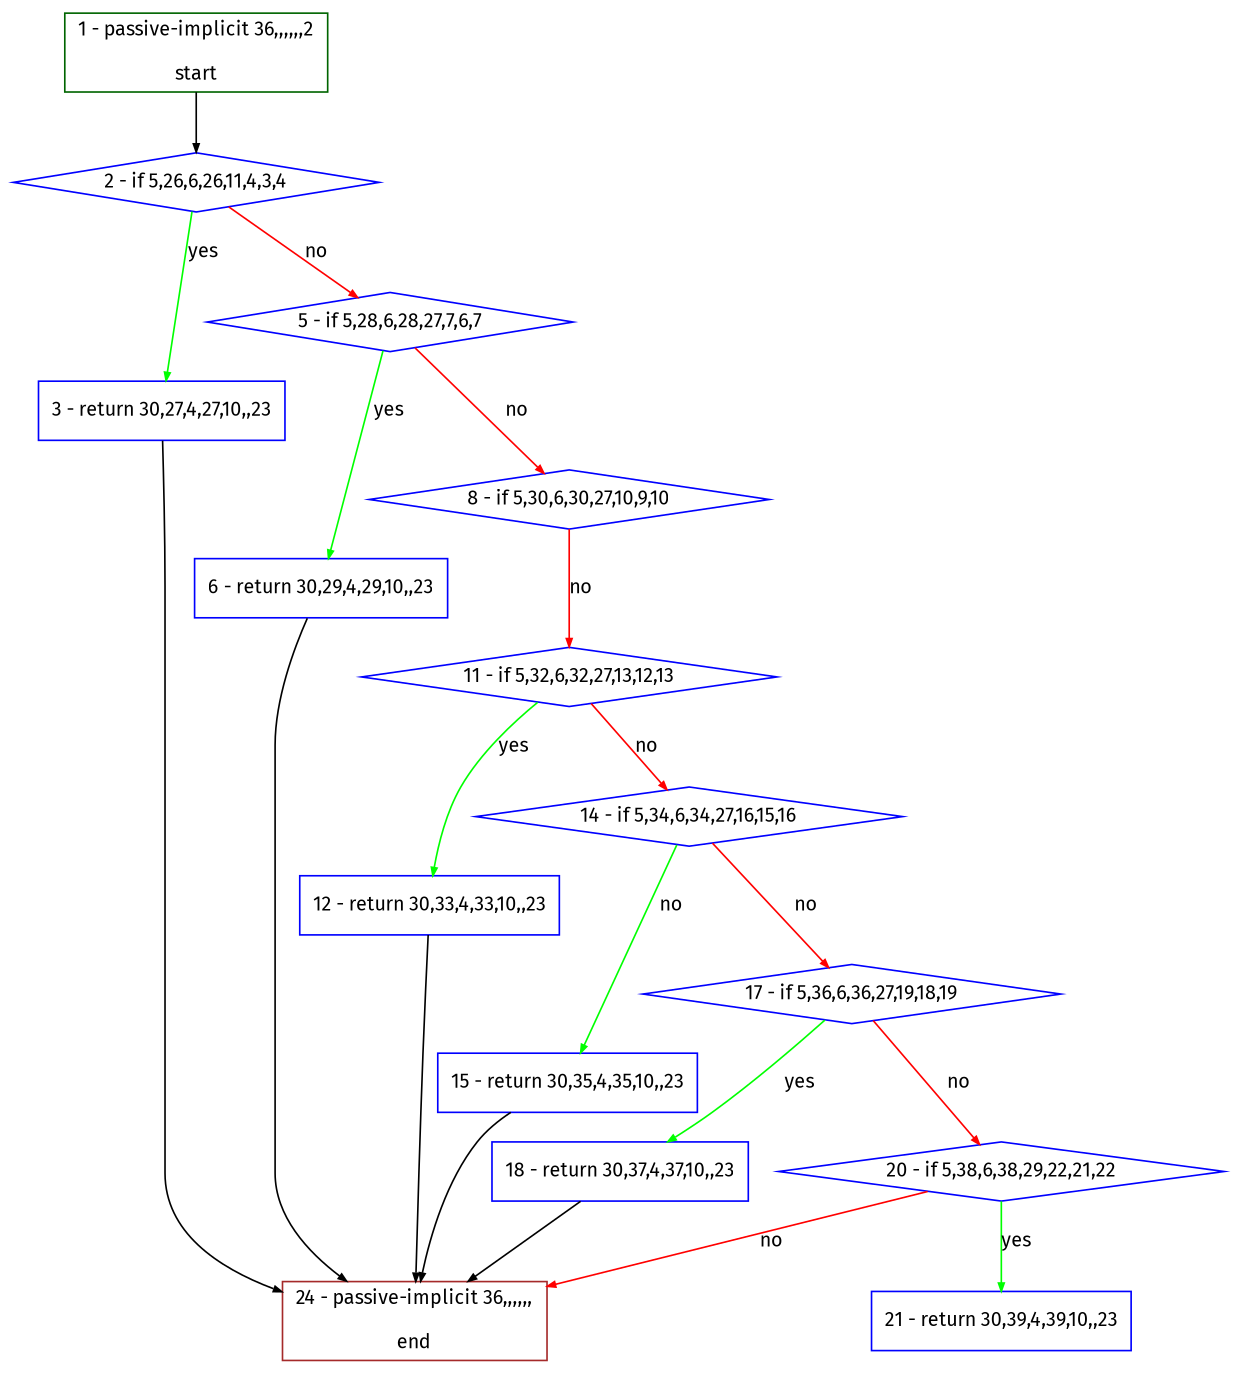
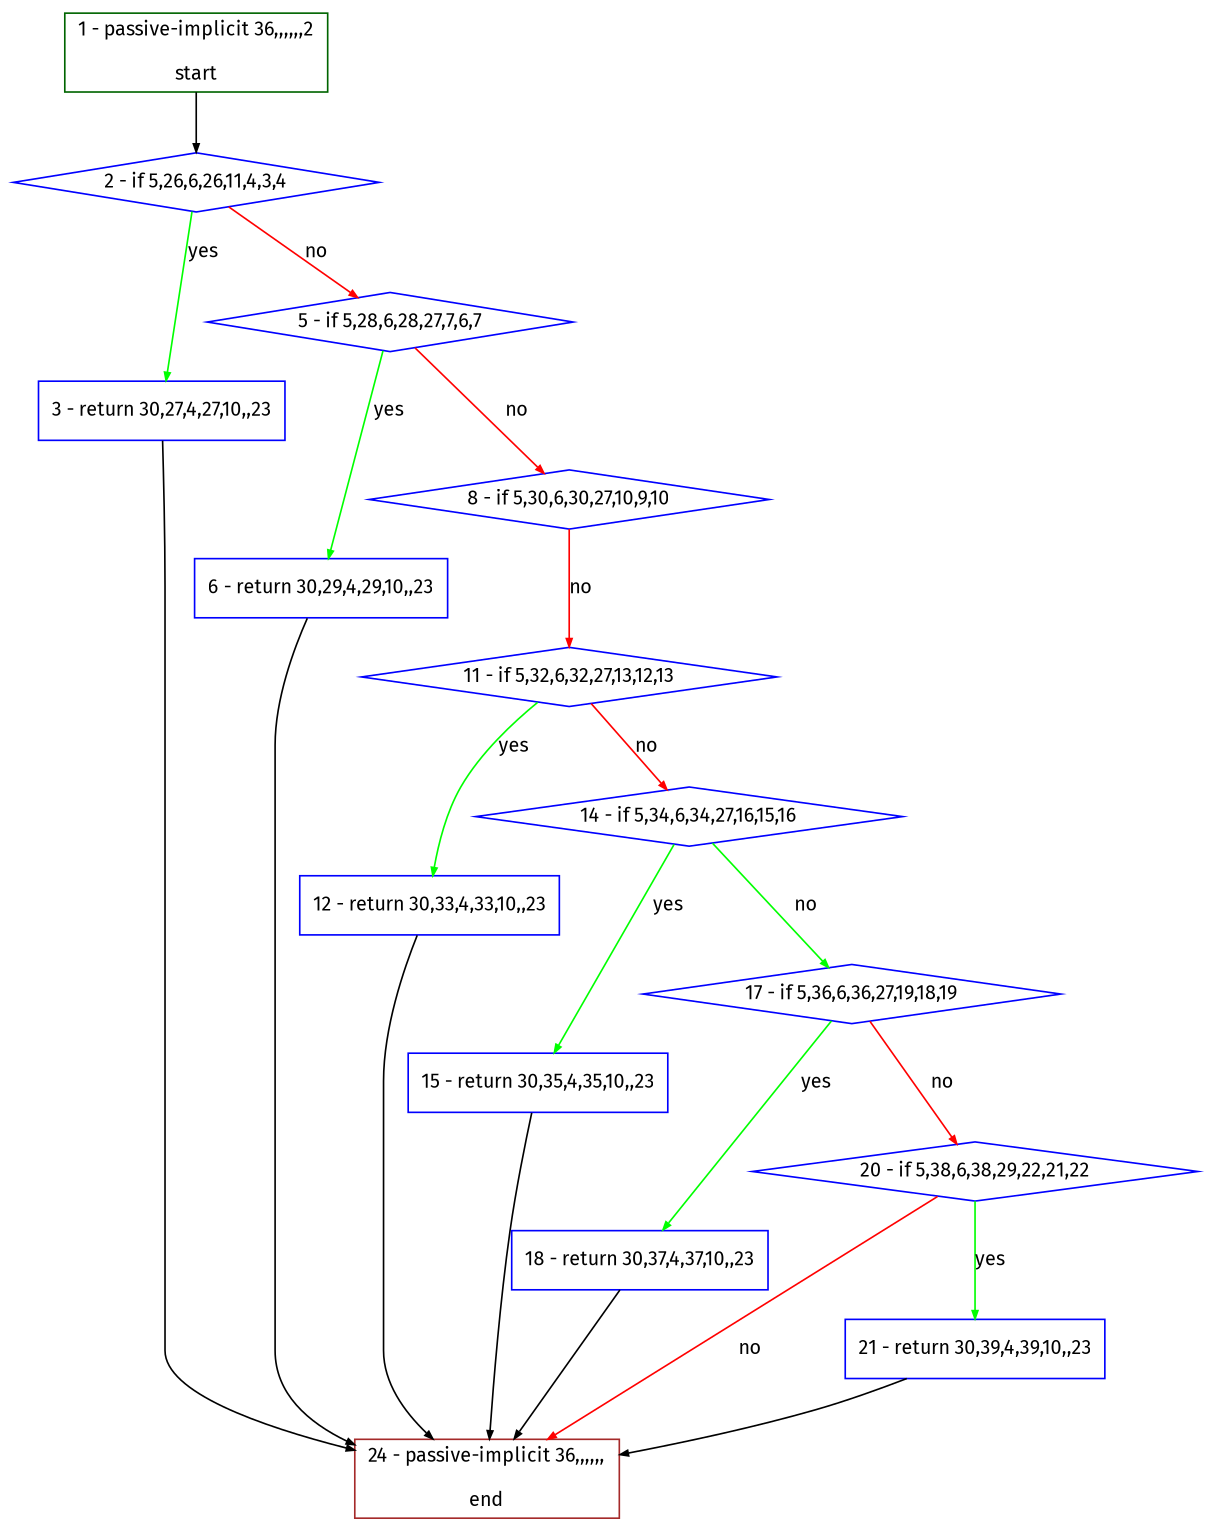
edge "14 - if 5,34,6,34,27,16,15,16" -> "17 - if 5,36,6,36,27,19,18,19": color #ff0000 -> #00ff00
edge "14 - if 5,34,6,34,27,16,15,16" -> "15 - return 30,35,4,35,10,,23": label "no" -> "yes"
edge "21 - return 30,39,4,39,10,,23" -> "24 - passive-implicit 36,,,,,, end": added
